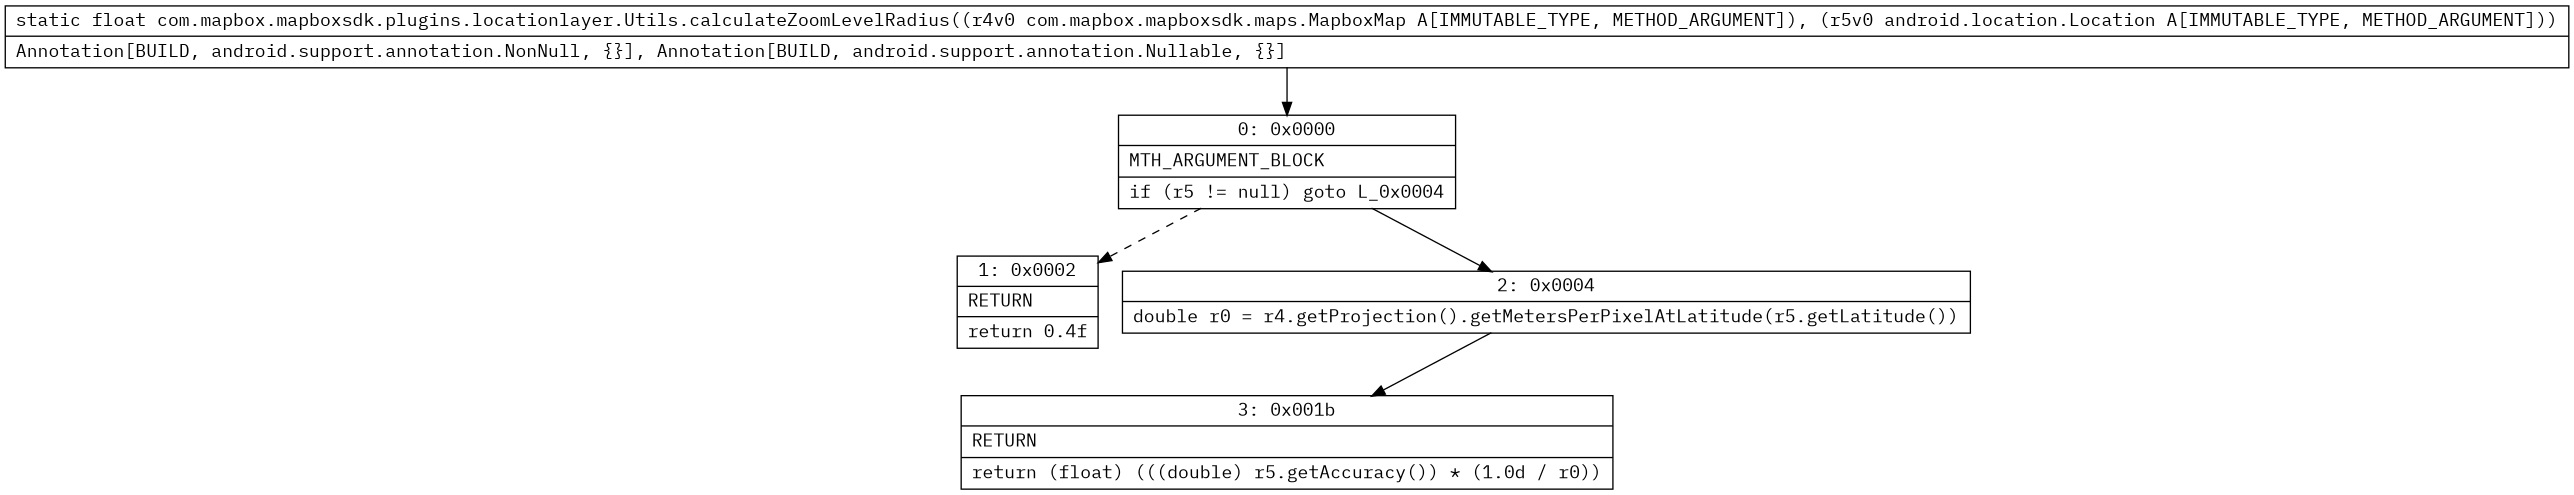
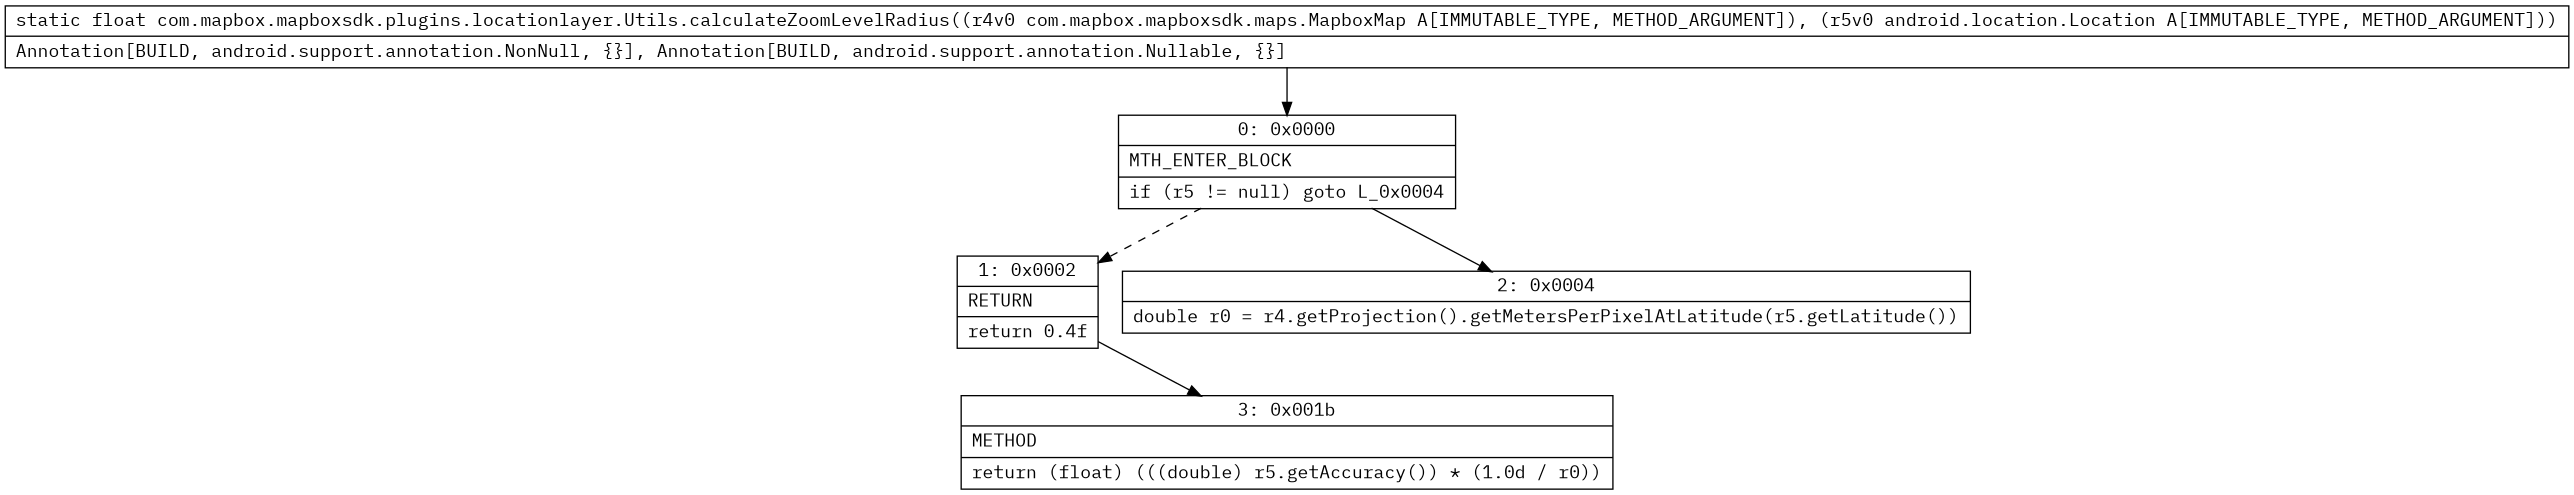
node "0: 0x0000": text "MTH_ARGUMENT_BLOCK" -> "MTH_ENTER_BLOCK"
edge "2: 0x0004" -> "3: 0x001b": now "1: 0x0002" -> "3: 0x001b"
node "3: 0x001b": text "RETURN" -> "METHOD"
